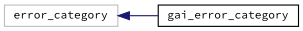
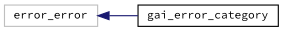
node "error_category": label "error_category" -> "error_error"
